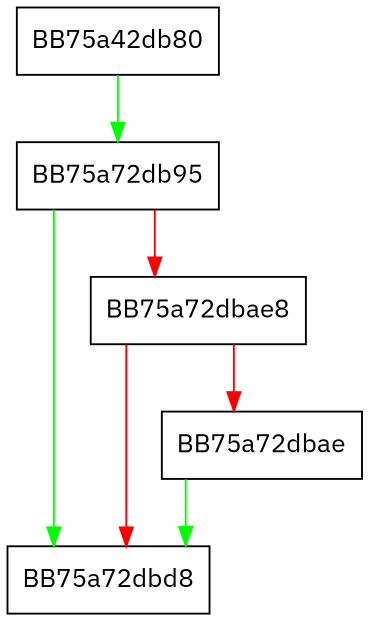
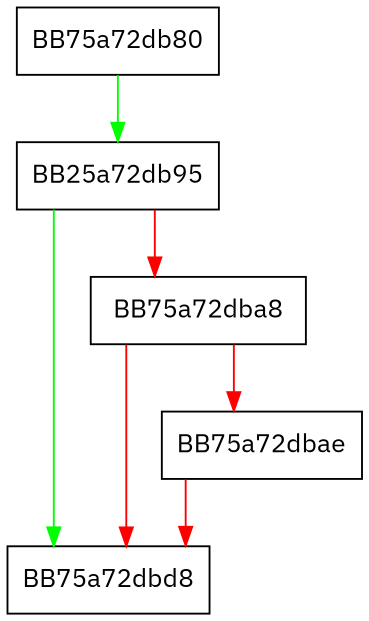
node "BB75a42db80": label "BB75a42db80" -> "BB75a72db80"
node "BB75a72db95": label "BB75a72db95" -> "BB25a72db95"
node "BB75a72dbae8": label "BB75a72dbae8" -> "BB75a72dba8"
edge "BB75a72dbae" -> "BB75a72dbd8": color green -> red
